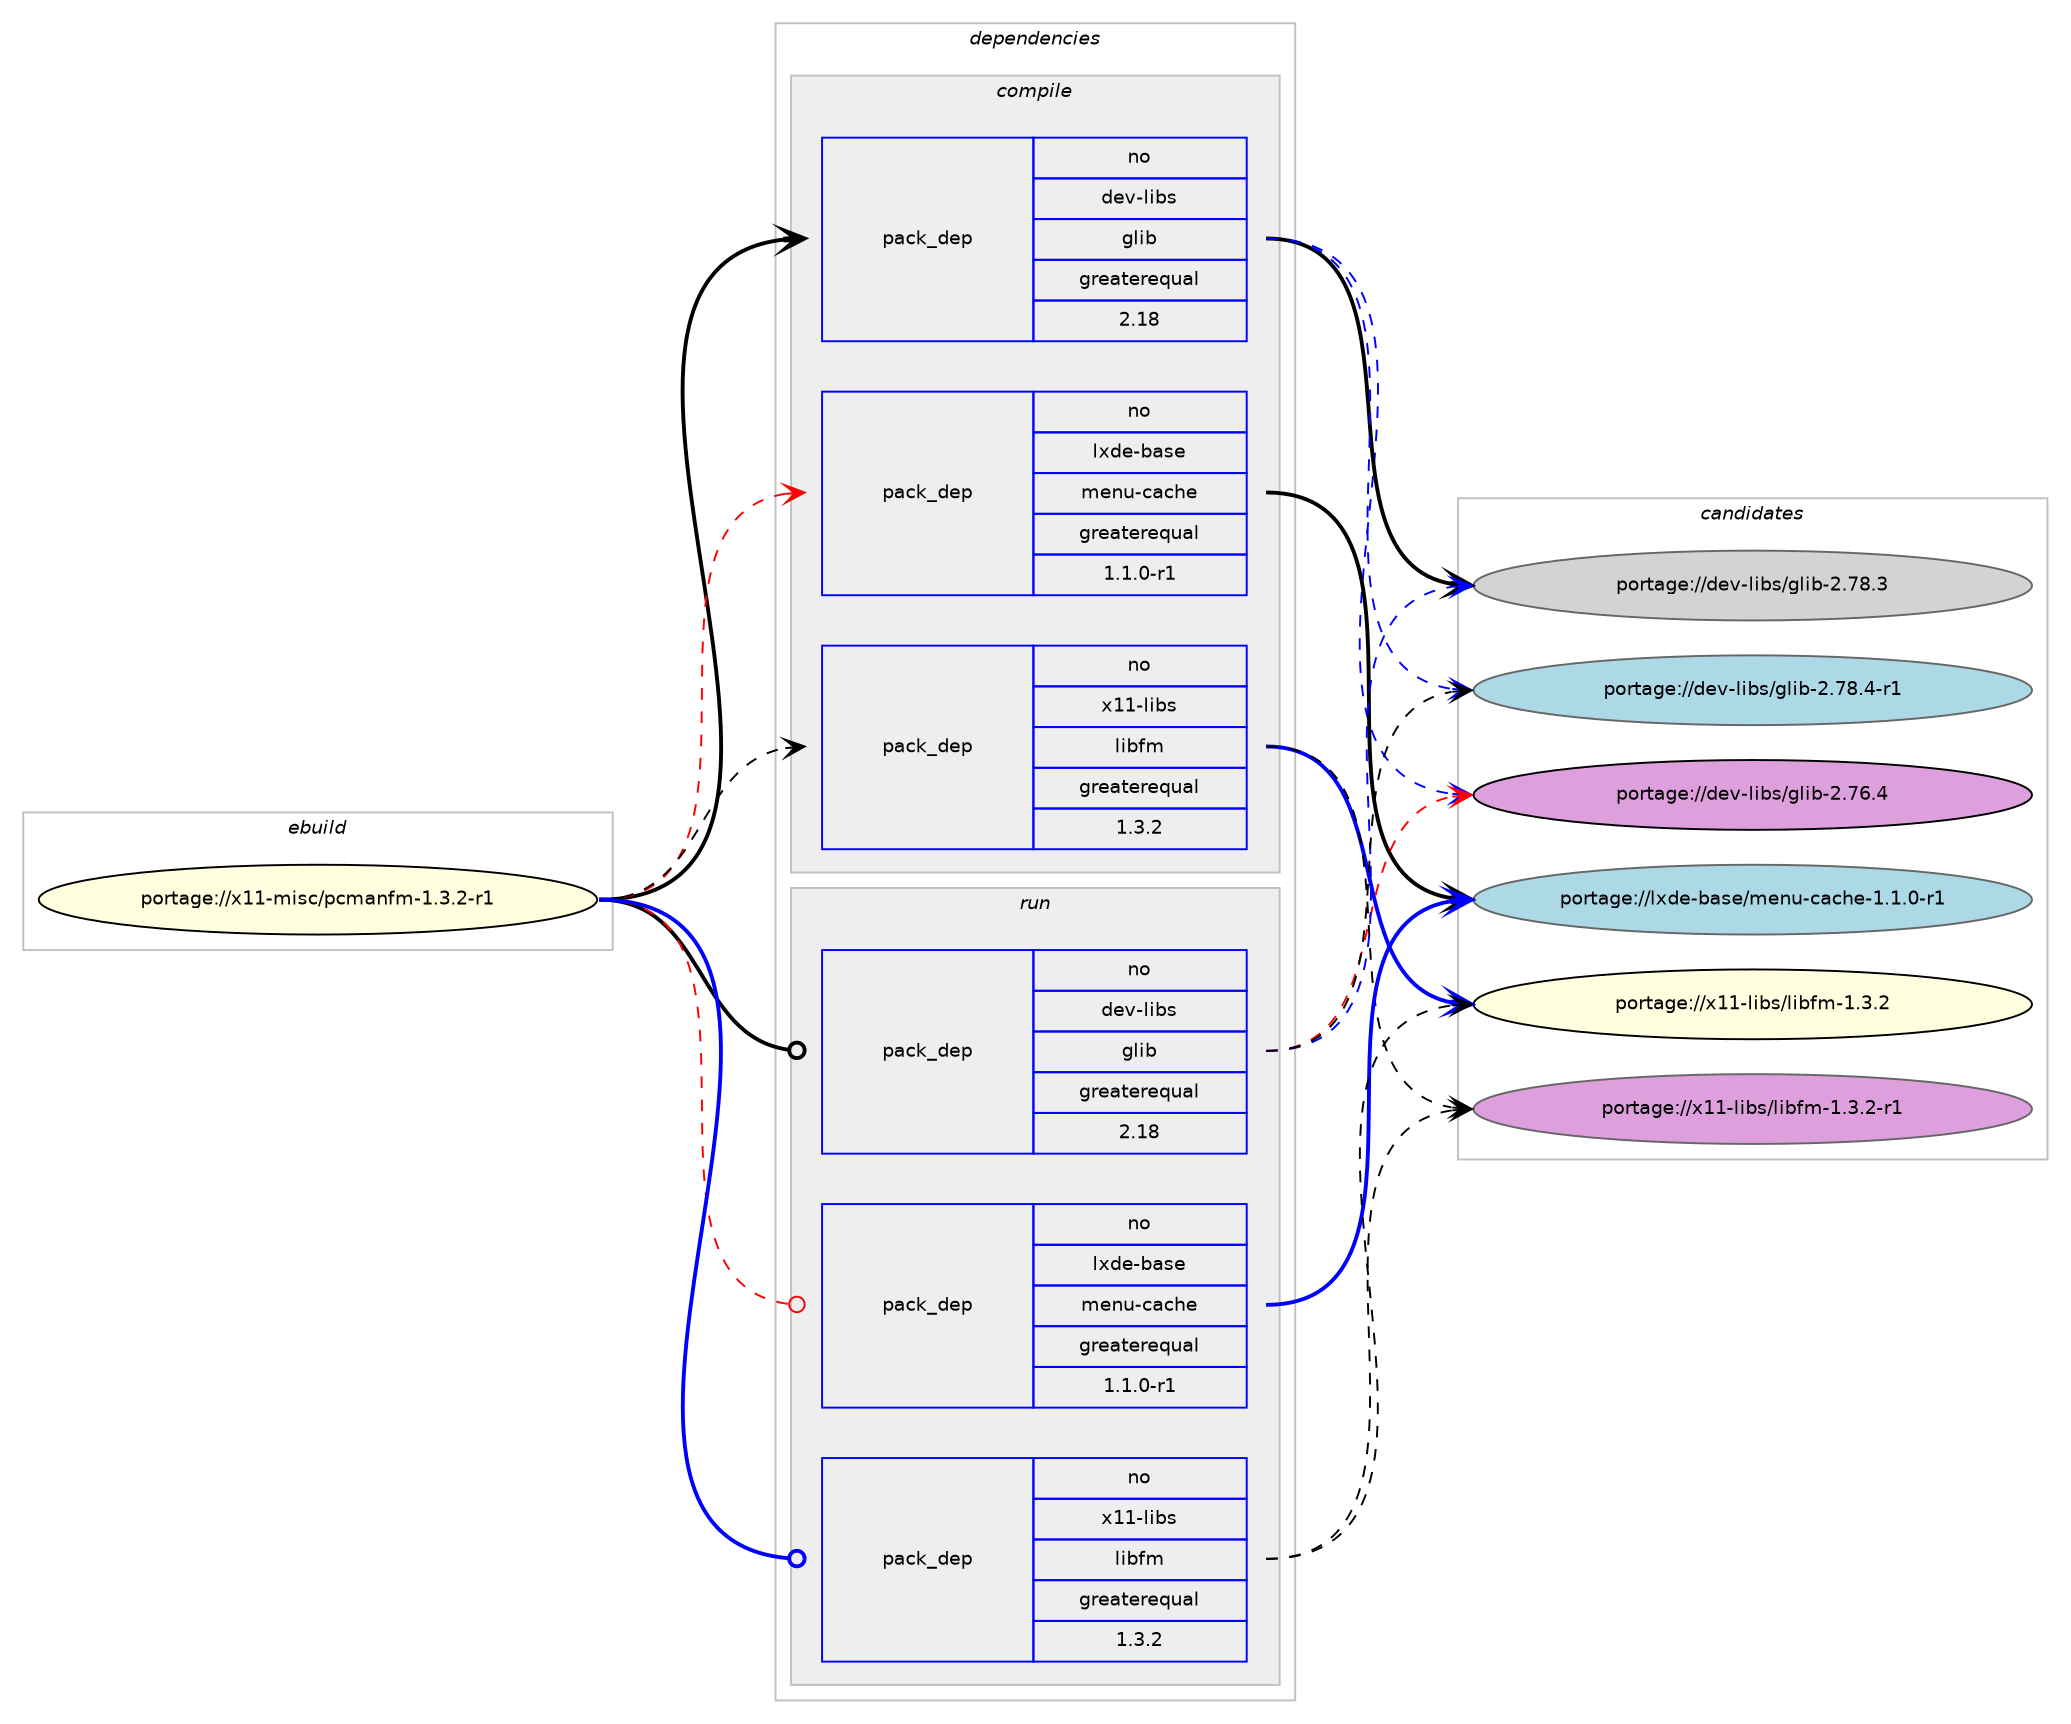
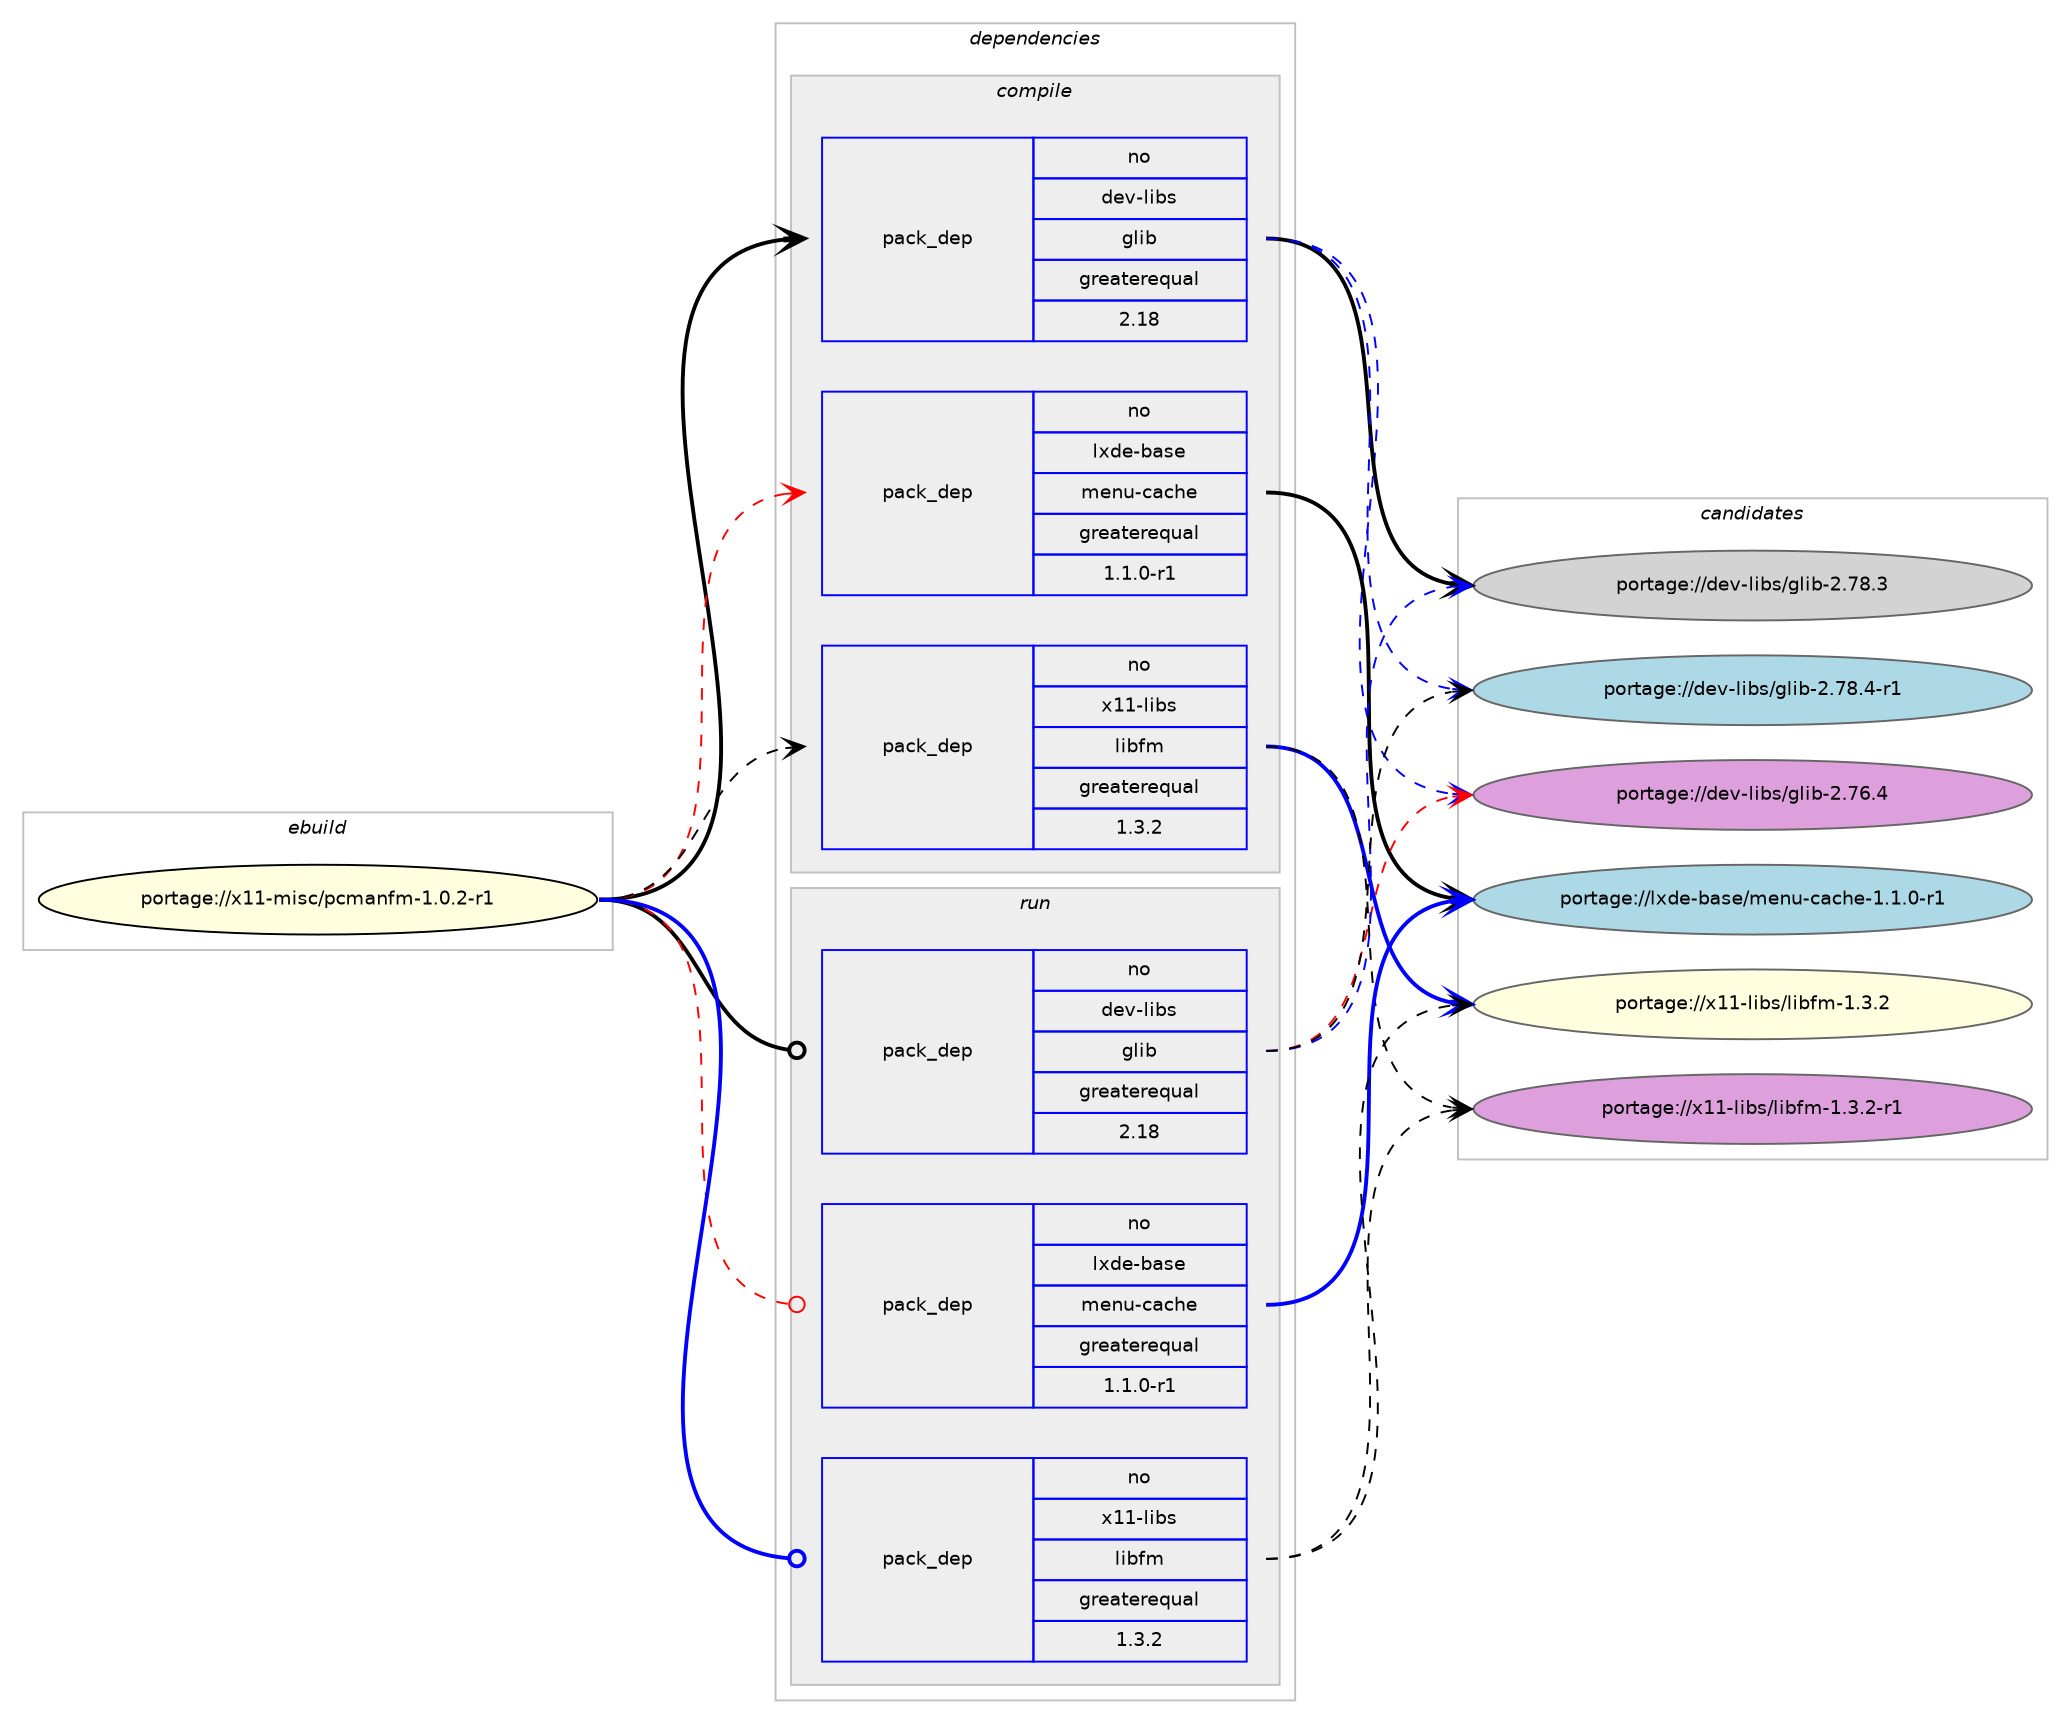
node "portage://dev-libs/glib-2.76.4": color black -> gray40
node "portage://x11-misc/pcmanfm-1.3.2-r1": label "portage://x11-misc/pcmanfm-1.3.2-r1" -> "portage://x11-misc/pcmanfm-1.0.2-r1"
node "portage://x11-libs/libfm-1.3.2": color black -> gray40
